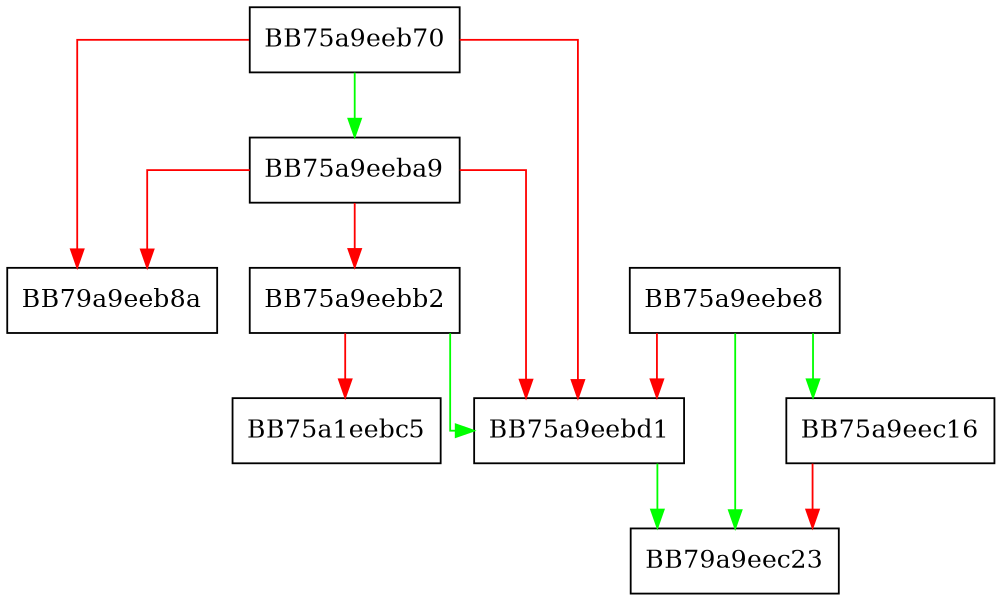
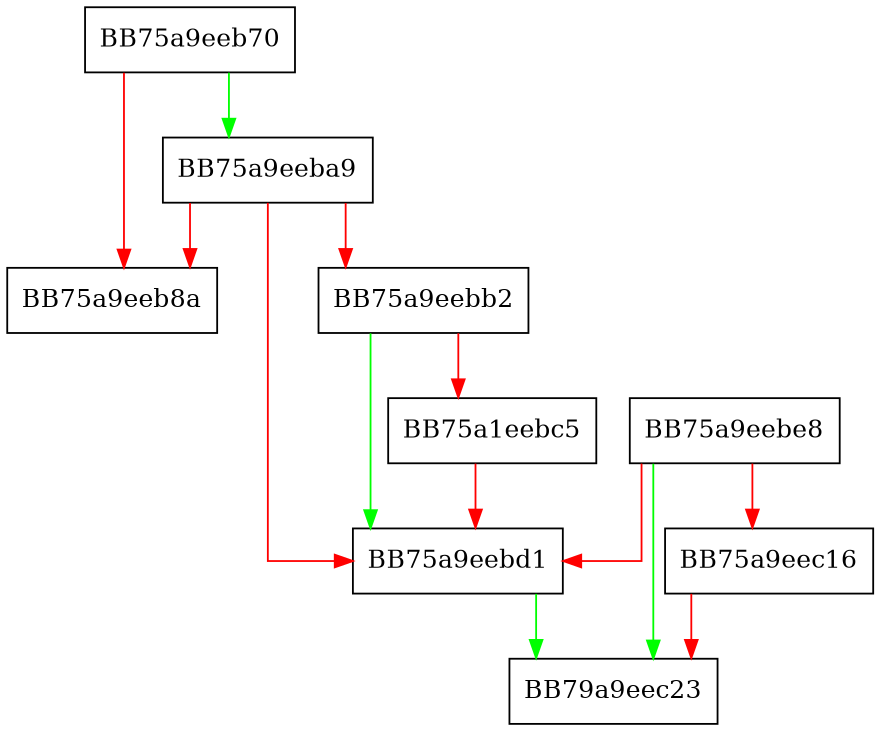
edge "BB75a9eeb70" -> "BB75a9eebd1": now "BB75a1eebc5" -> "BB75a9eebd1"
node "BB79a9eeb8a": label "BB79a9eeb8a" -> "BB75a9eeb8a"
edge "BB75a9eebe8" -> "BB75a9eec16": color green -> red
